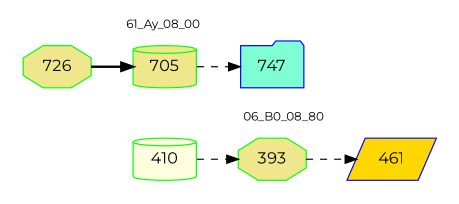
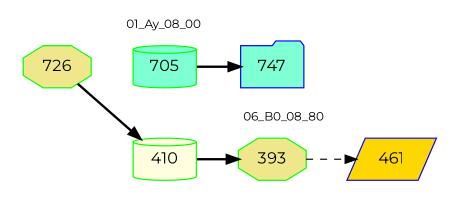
cluster "61_Ay_08_00": label "61_Ay_08_00" -> "01_Ay_08_00"
edge "726" -> "705": now "726" -> "410"
node "705": fillcolor khaki -> aquamarine
edge "705" -> "747": style dashed -> bold
edge "410" -> "393": style dashed -> bold
